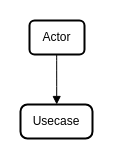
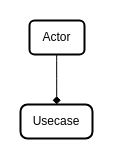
edge "Actor" -> "Usecase": arrowhead block -> diamond
